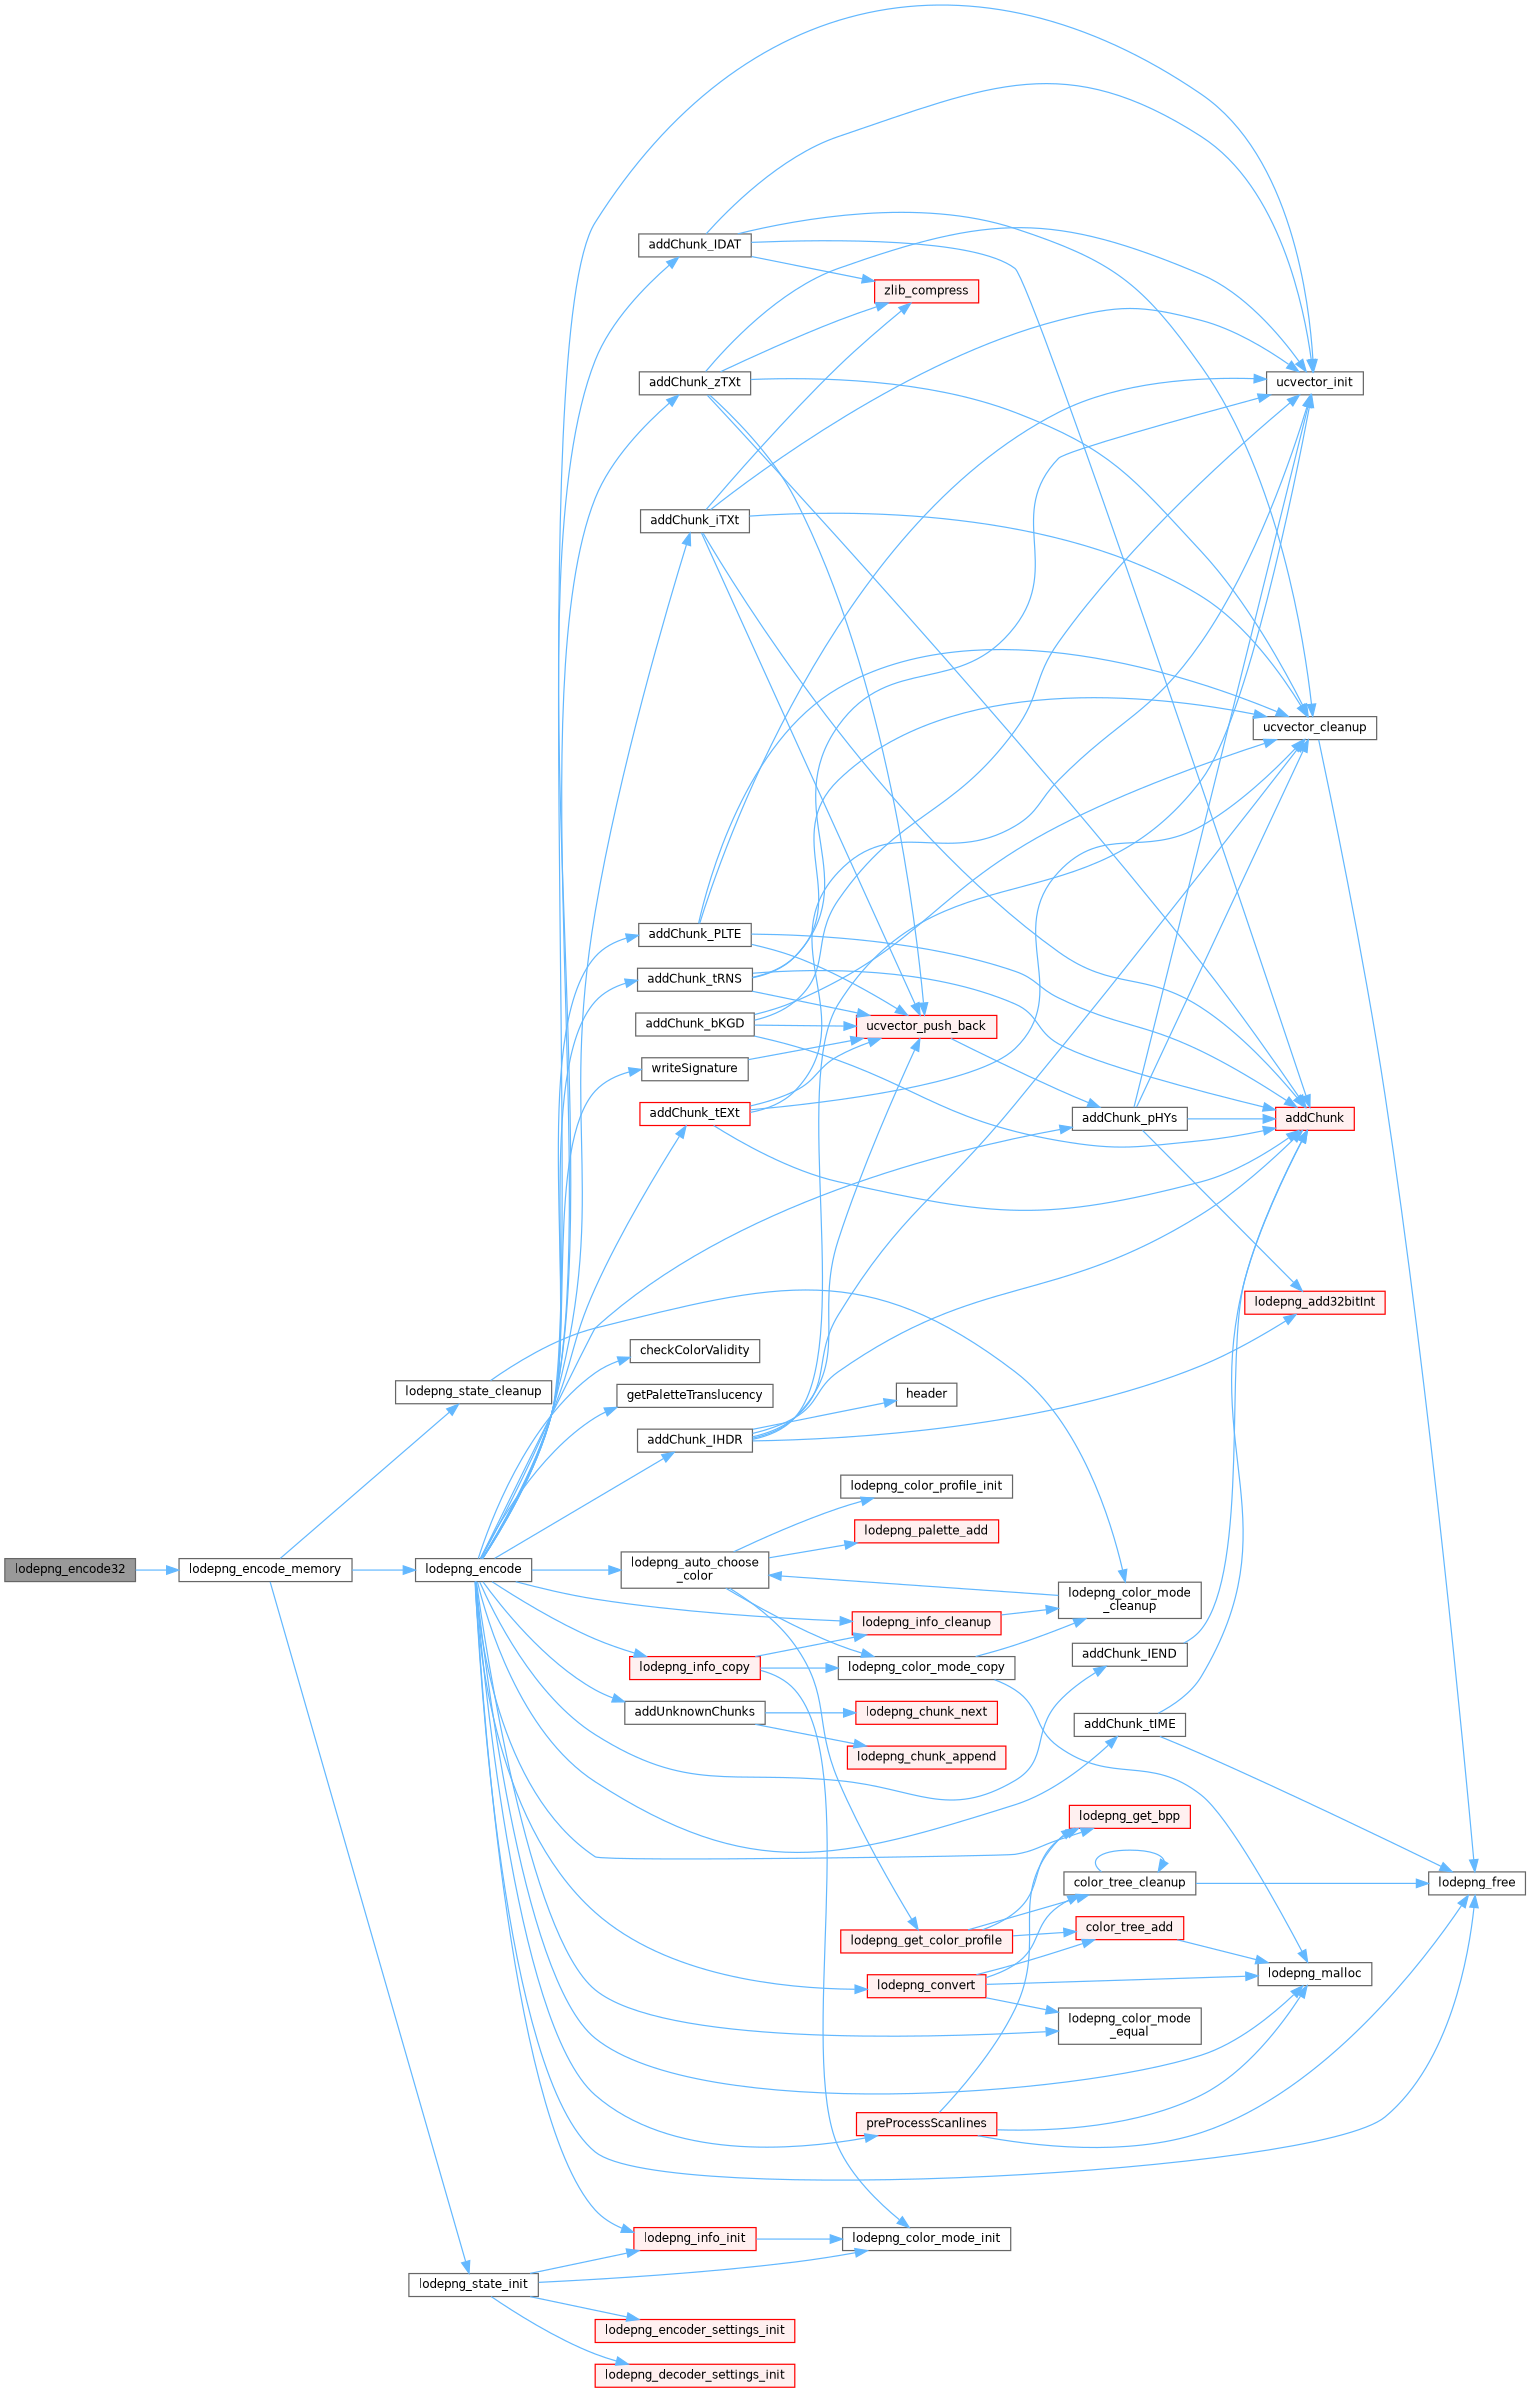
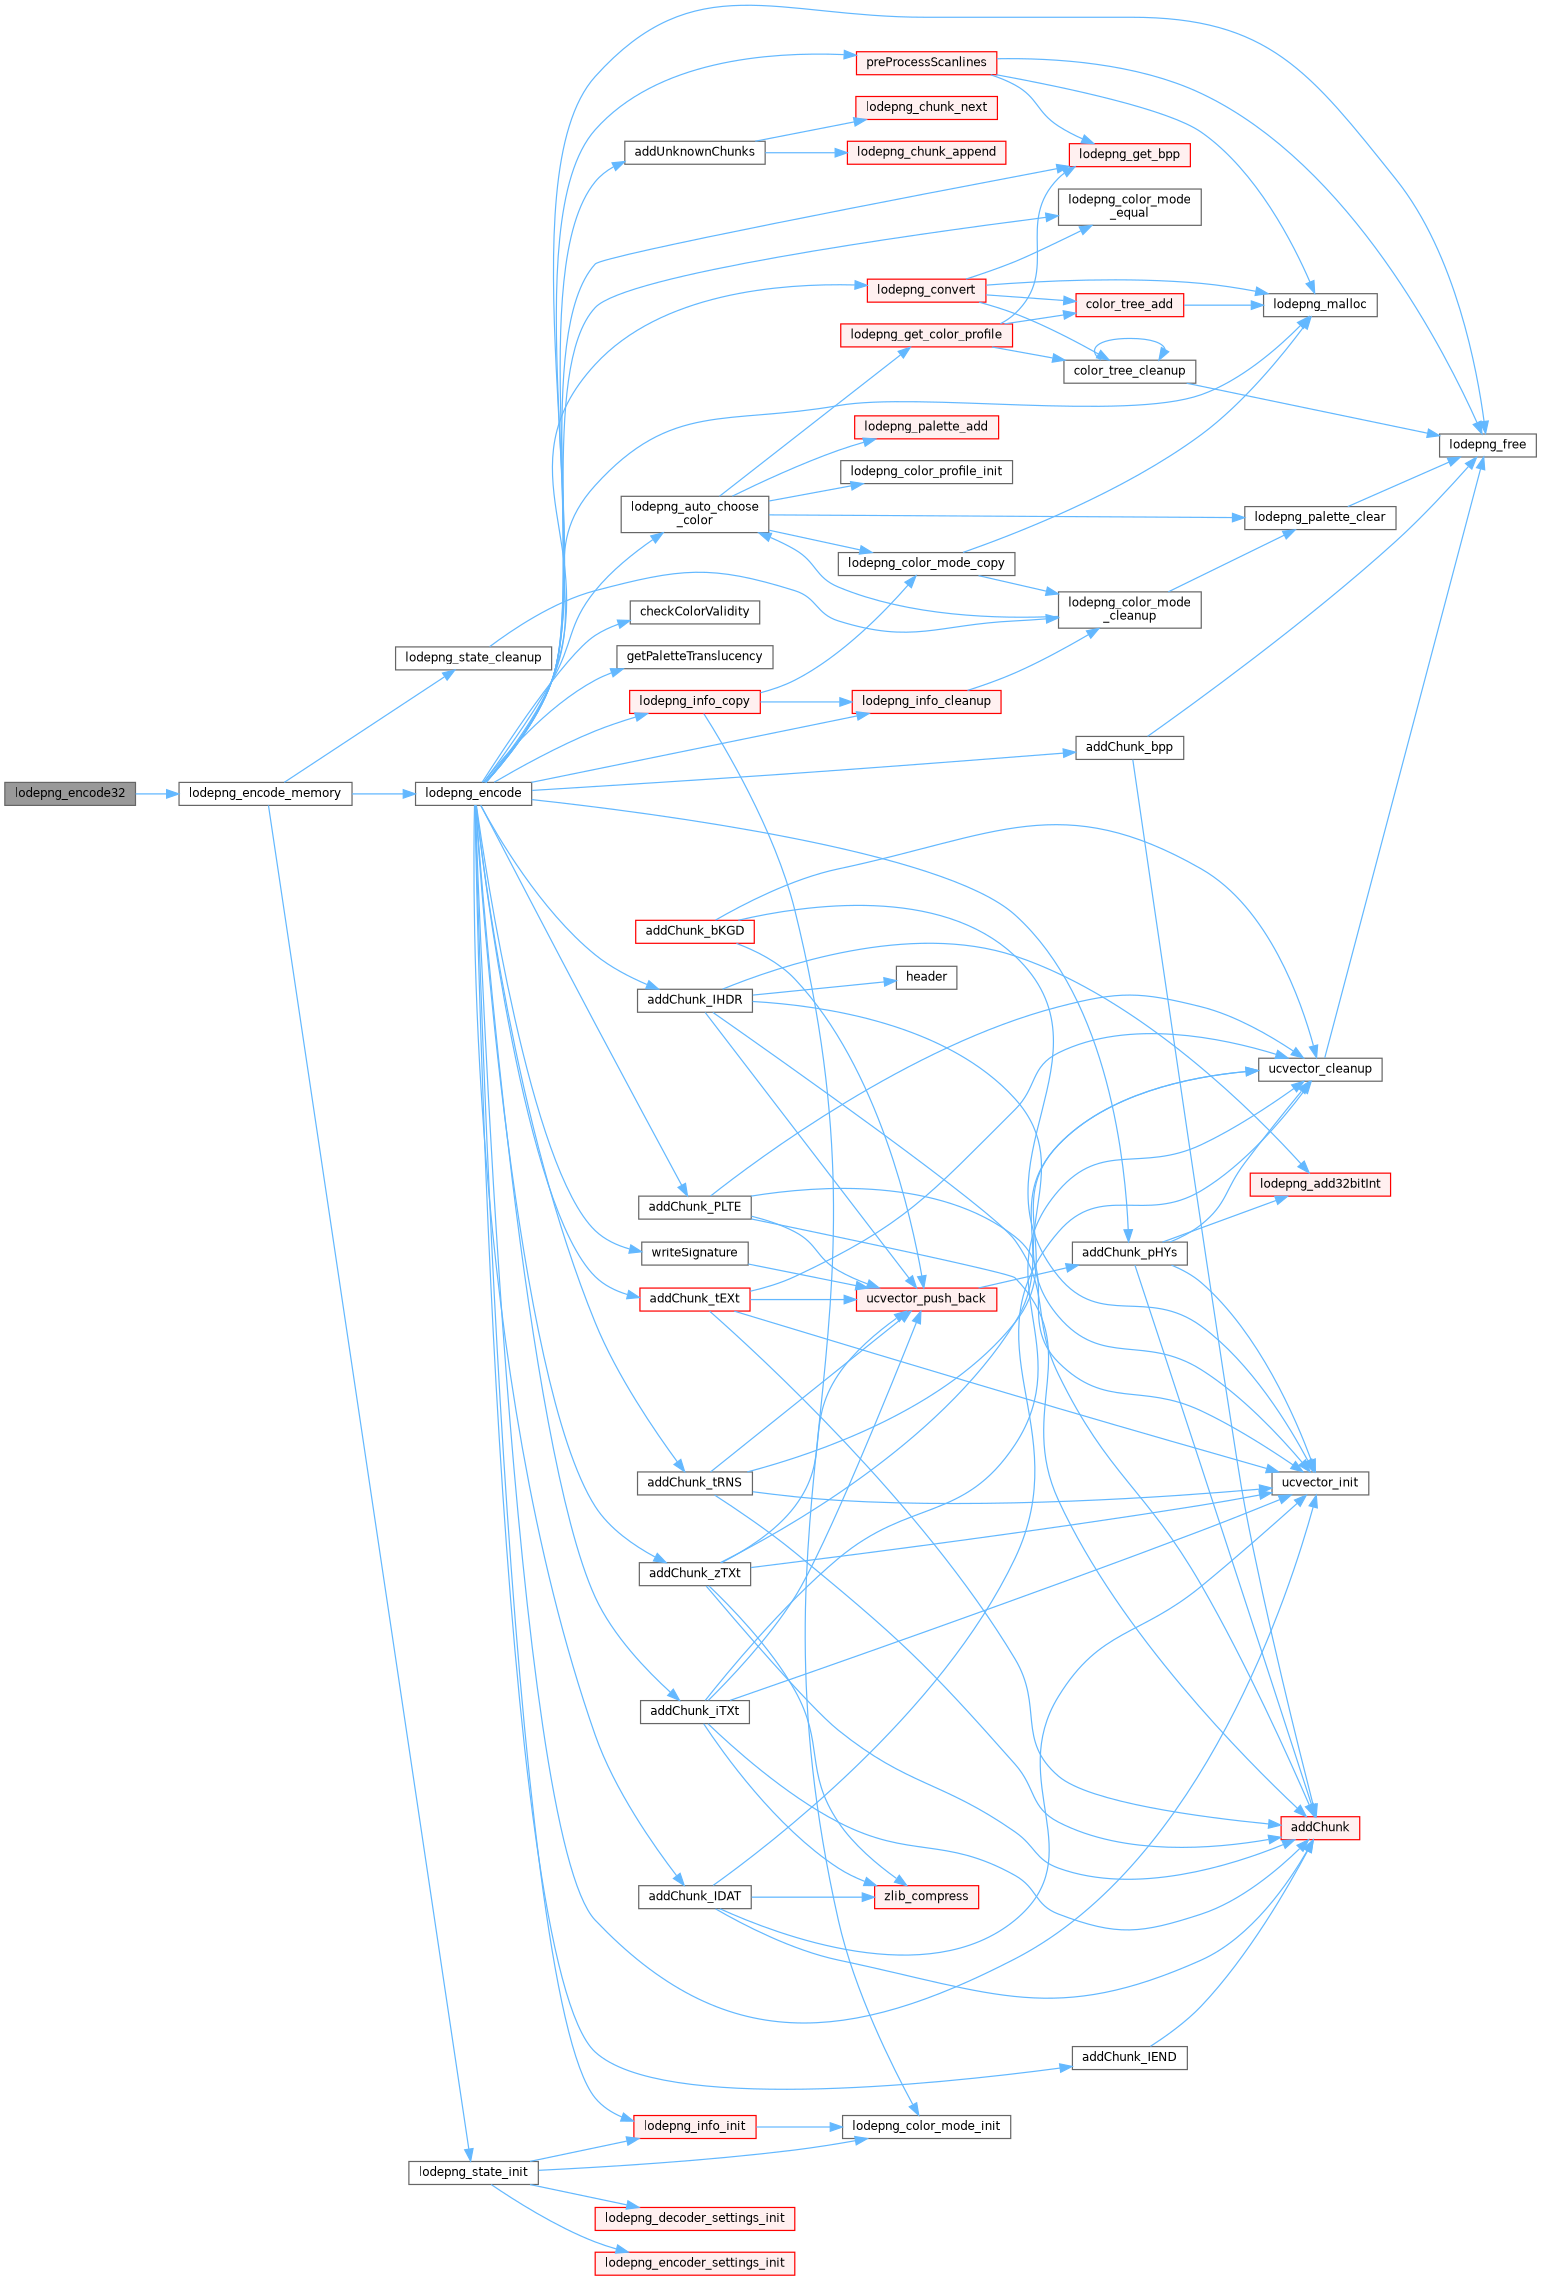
node "lodepng_palette_clear": added
node "addChunk_bKGD": color grey40 -> red
edge "addChunk_IHDR" -> "ucvector_cleanup": removed
edge "addChunk_bKGD" -> "addChunk": removed
node "addChunk_tIME": label "addChunk_tIME" -> "addChunk_bpp"
